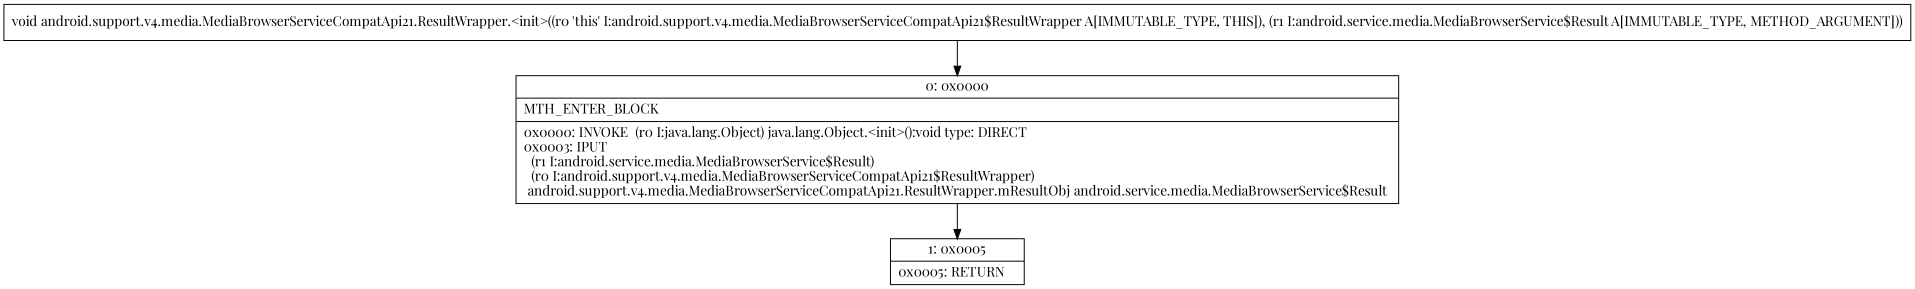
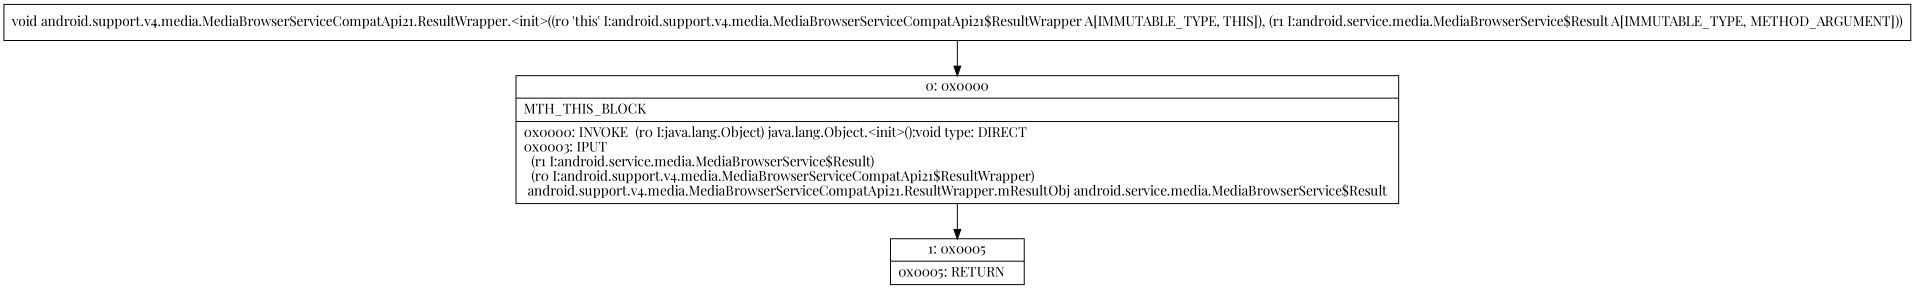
node "0: 0x0000": text "MTH_ENTER_BLOCK" -> "MTH_THIS_BLOCK"
